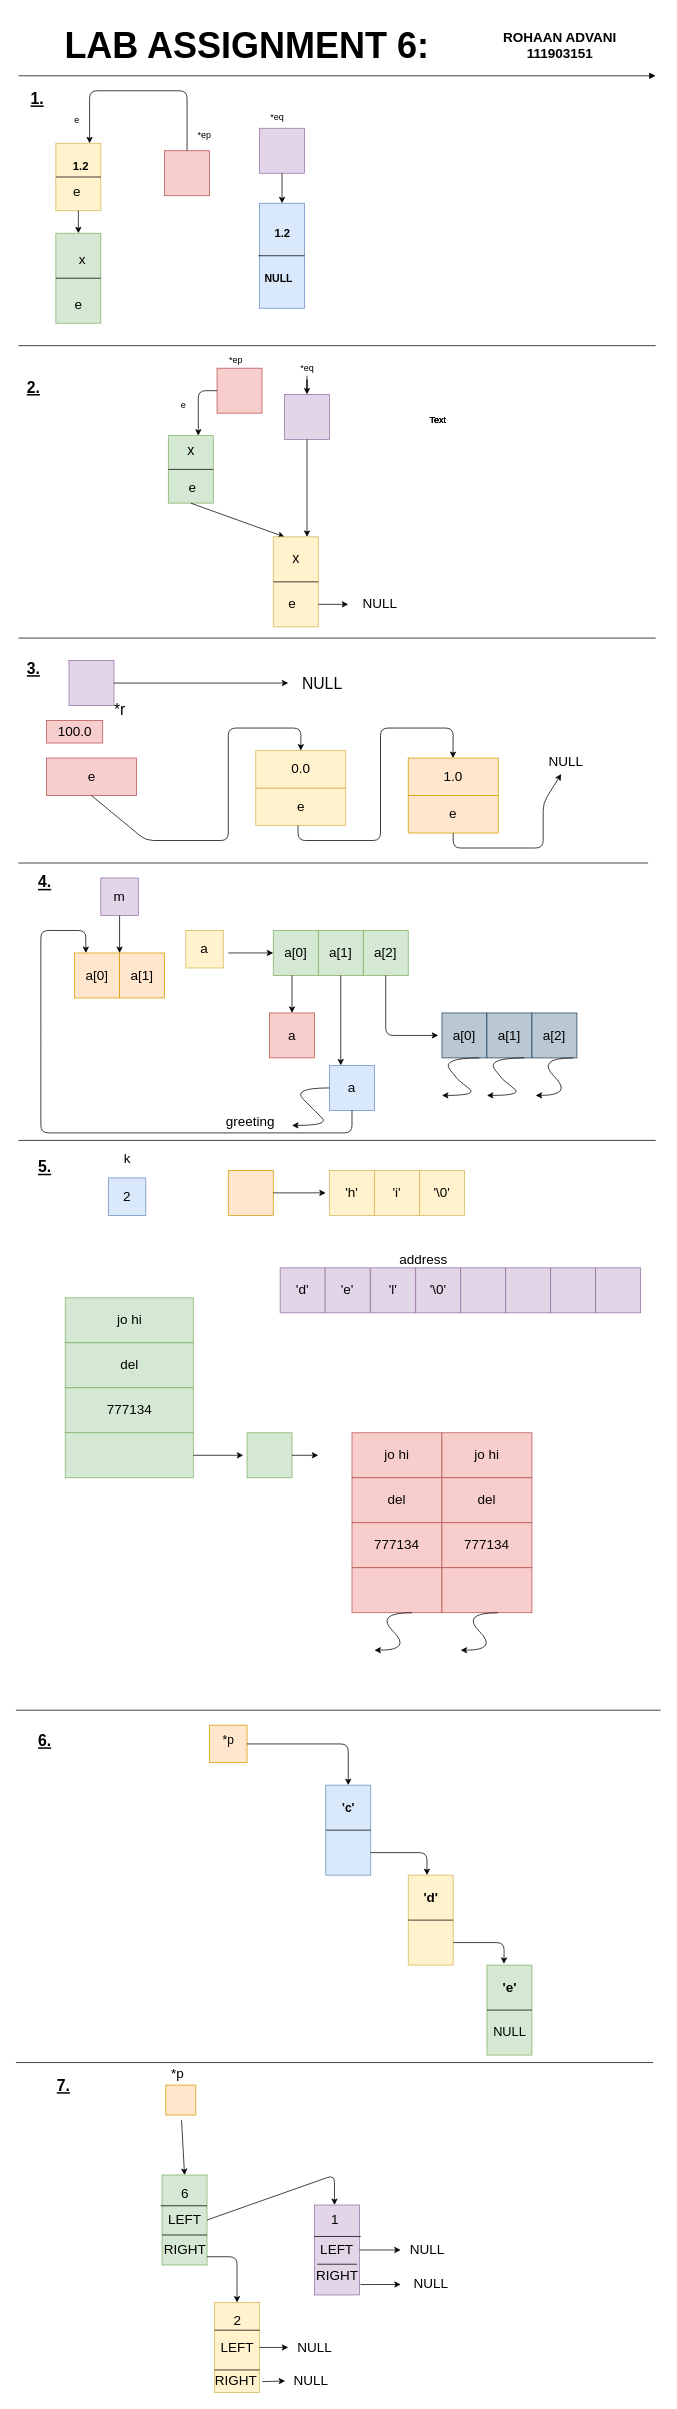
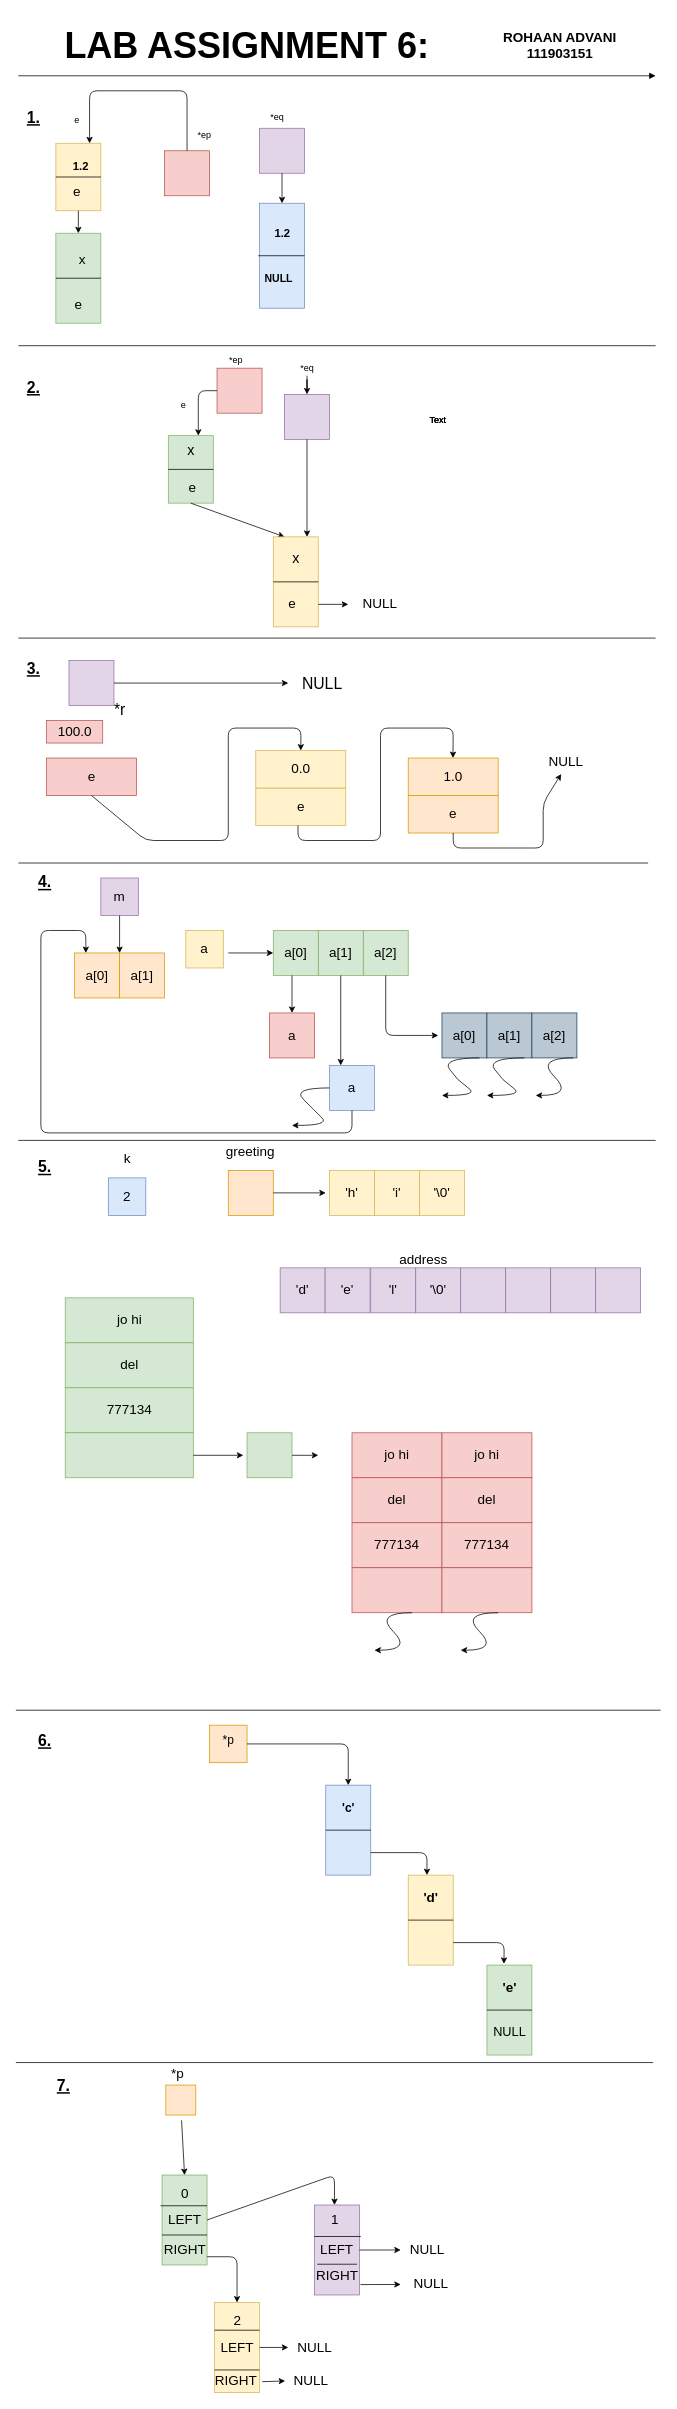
node "1.": moved (37, 98) -> (33, 117)
node "greeting": moved (250, 1122) -> (250, 1152)
node "6": label "6" -> "0"
